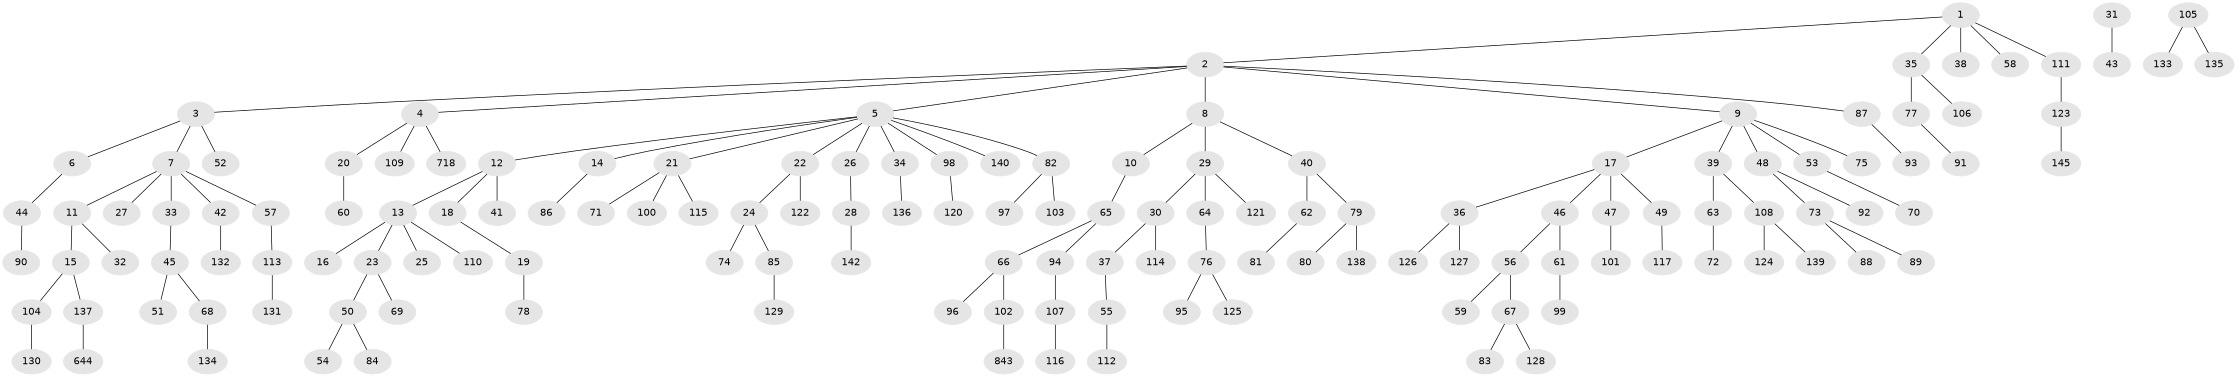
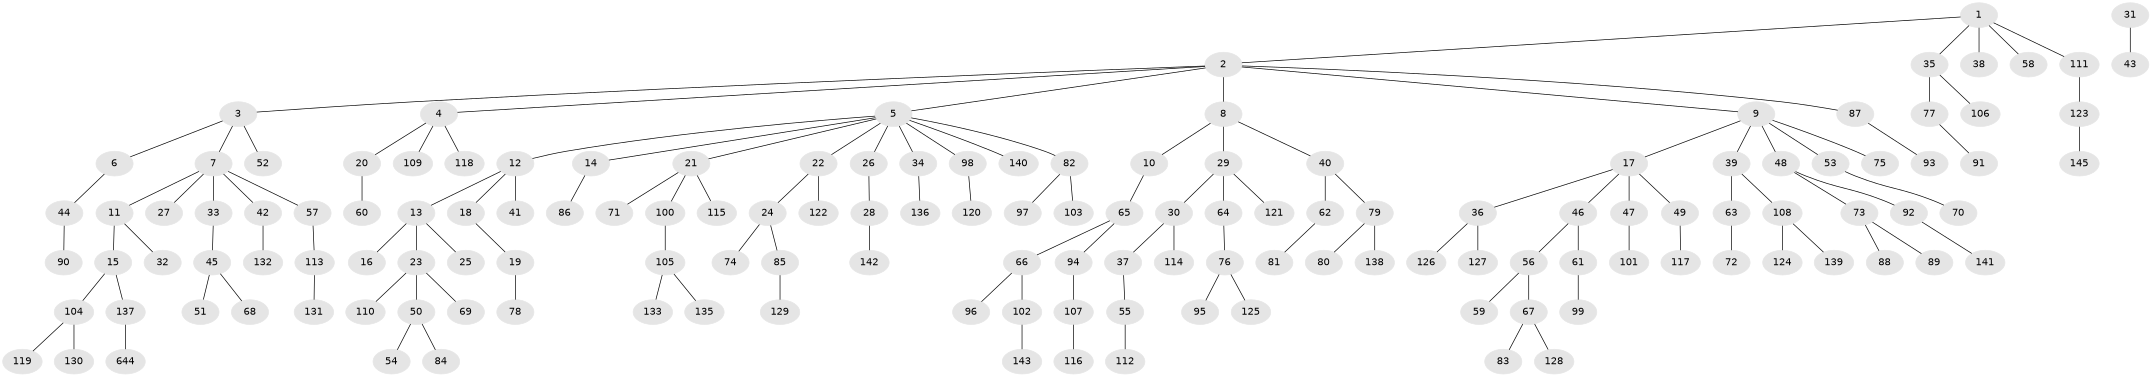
node "718": label "718" -> "118"
edge "13" -- "110": now "23" -- "110"
edge "100" -- "105": added
node "141": added
node "119": added
node "134": removed
node "843": label "843" -> "143"
